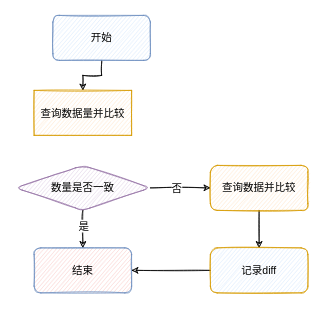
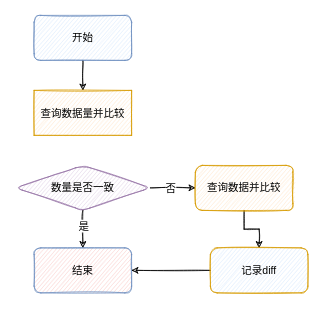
node "开始": moved (102, 38) -> (83, 38)
node "查询数据并比较": moved (259, 188) -> (244, 188)
